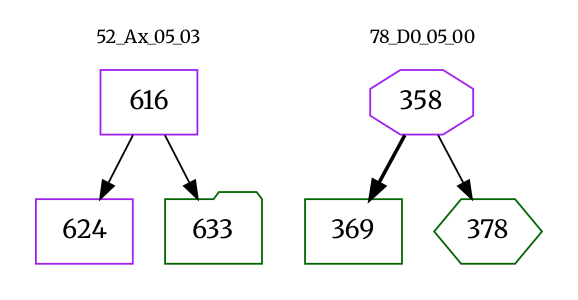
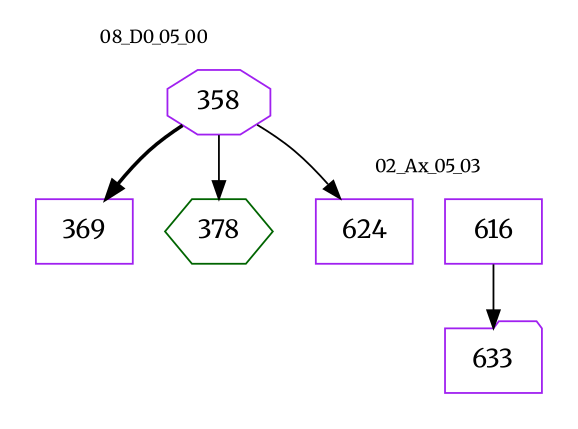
cluster "52_Ax_05_03": label "52_Ax_05_03" -> "02_Ax_05_03"
cluster "78_D0_05_00": label "78_D0_05_00" -> "08_D0_05_00"
edge "616" -> "624": now "358" -> "624"
node "633": color darkgreen -> purple
node "369": color darkgreen -> purple
